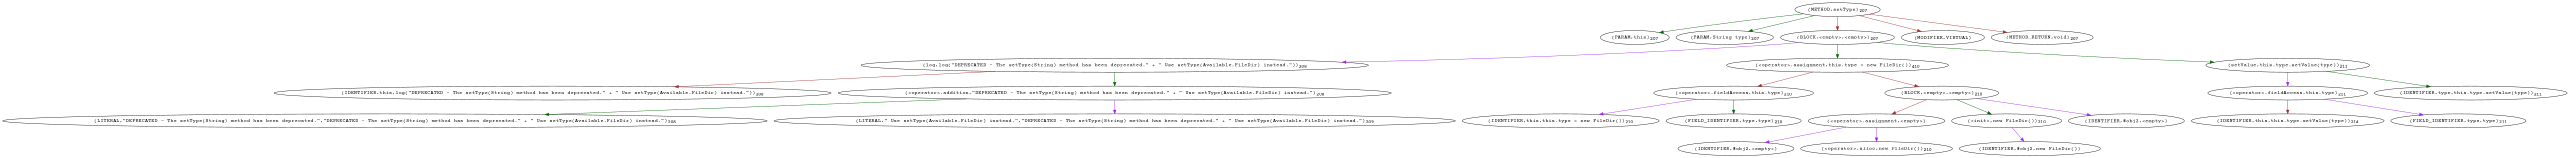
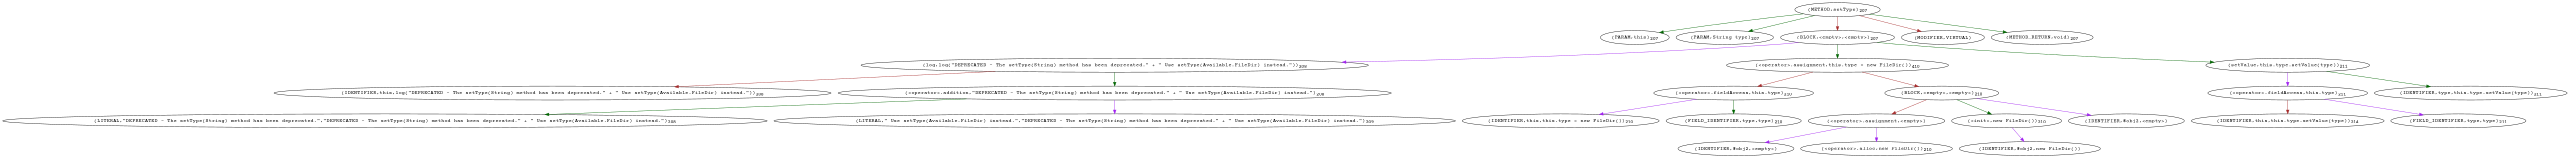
edge "(METHOD,setType)" -> "(METHOD_RETURN,void)": color brown -> darkgreen
